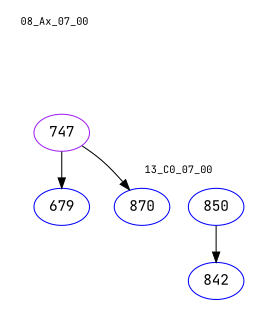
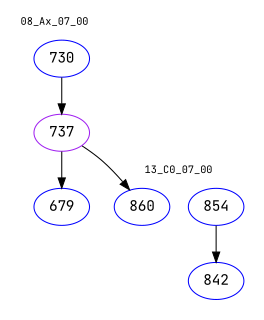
node "730": added
node "747": label "747" -> "737"
node "870": label "870" -> "860"
node "850": label "850" -> "854"
